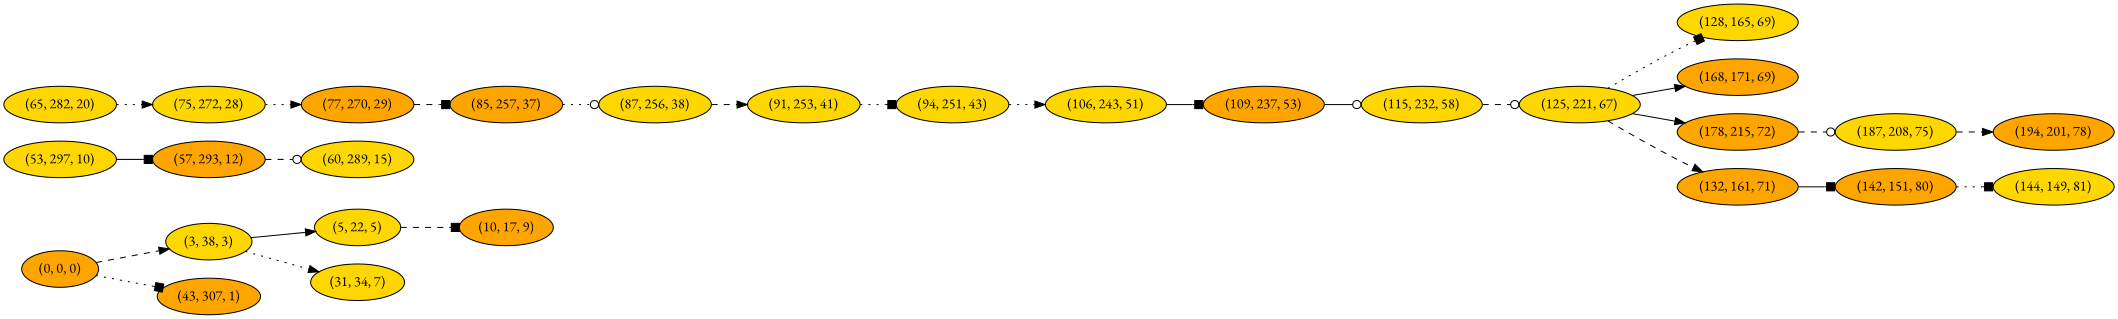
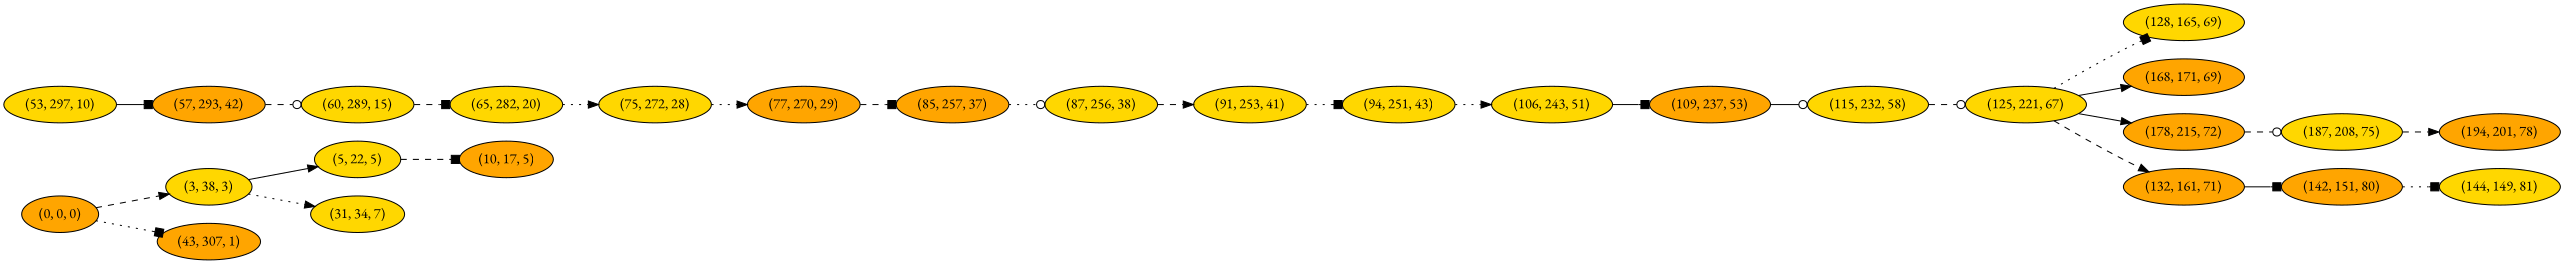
edge "(60, 289, 15)" -> "(65, 282, 20)": added
node "(57, 293, 12)": label "(57, 293, 12)" -> "(57, 293, 42)"
node "(10, 17, 9)": label "(10, 17, 9)" -> "(10, 17, 5)"
